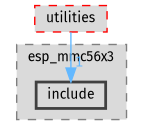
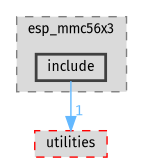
edge "utilities" -> "include": reversed
